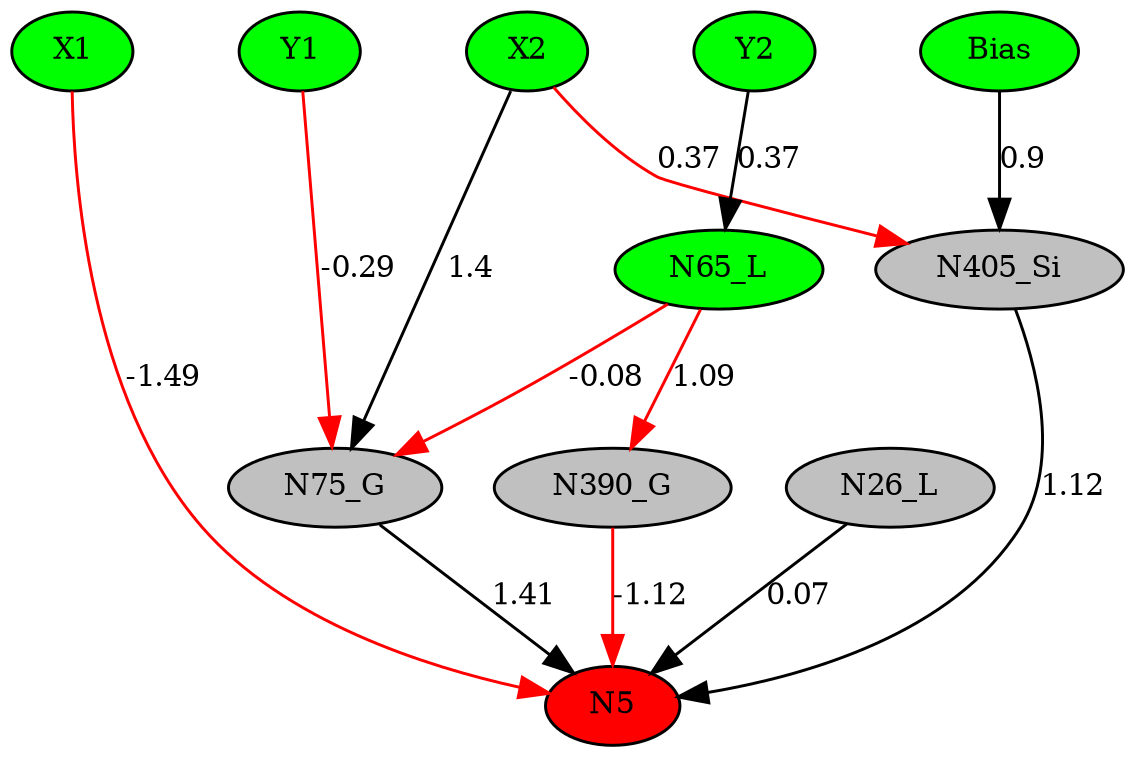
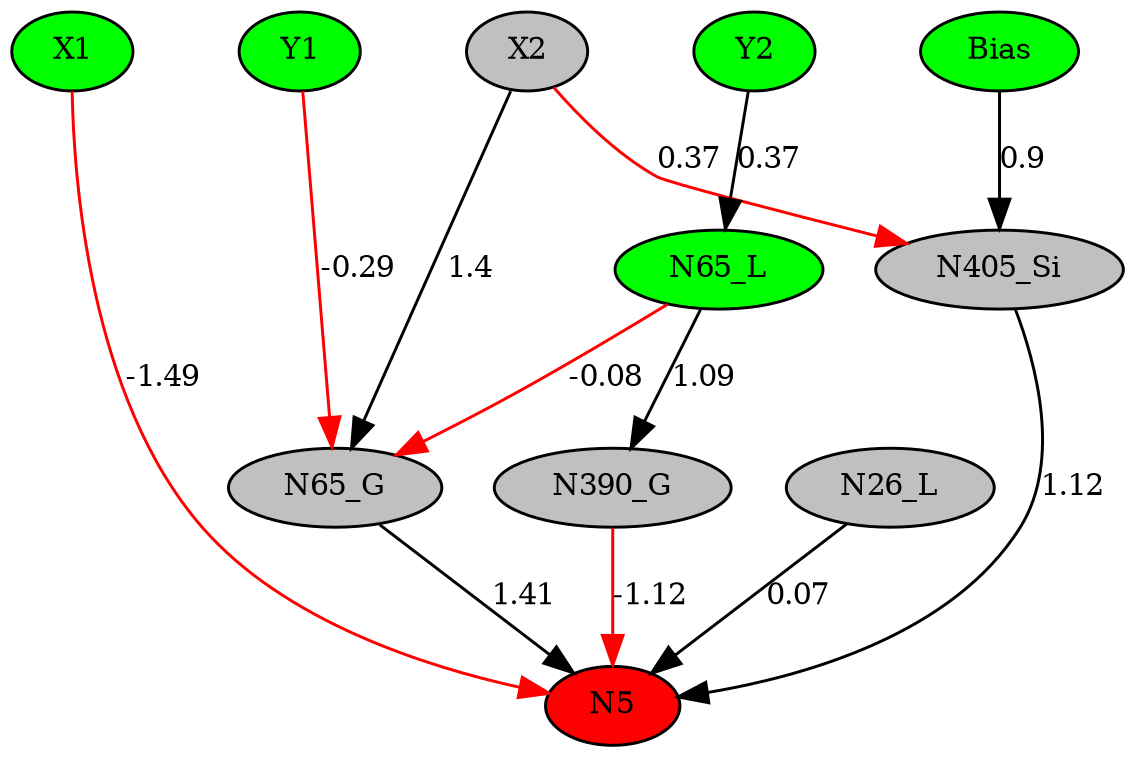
node "X2": fillcolor green -> gray
edge "N65_L" -> "N390_G": color red -> black
node "N75_G": label "N75_G" -> "N65_G"
